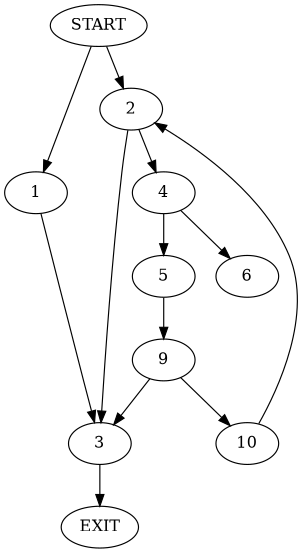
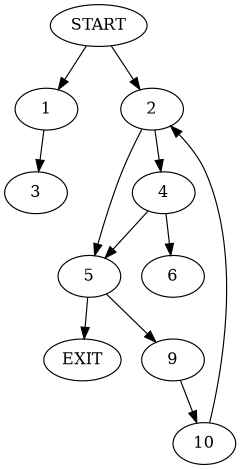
edge "2" -> "3": now "2" -> "5"
edge "9" -> "3": removed
edge "3" -> "EXIT": now "5" -> "EXIT"
